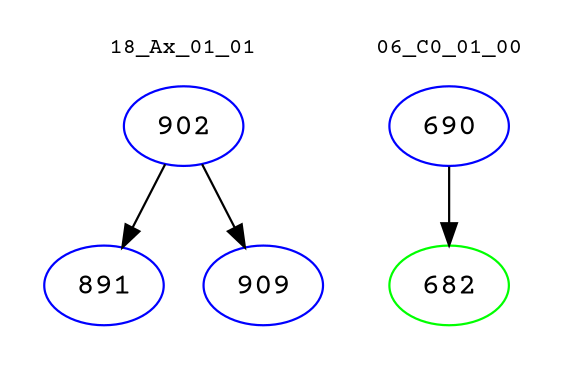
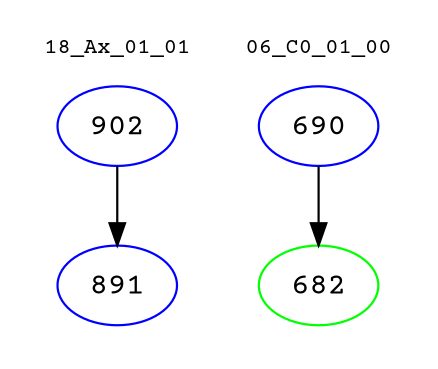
node "909": removed
